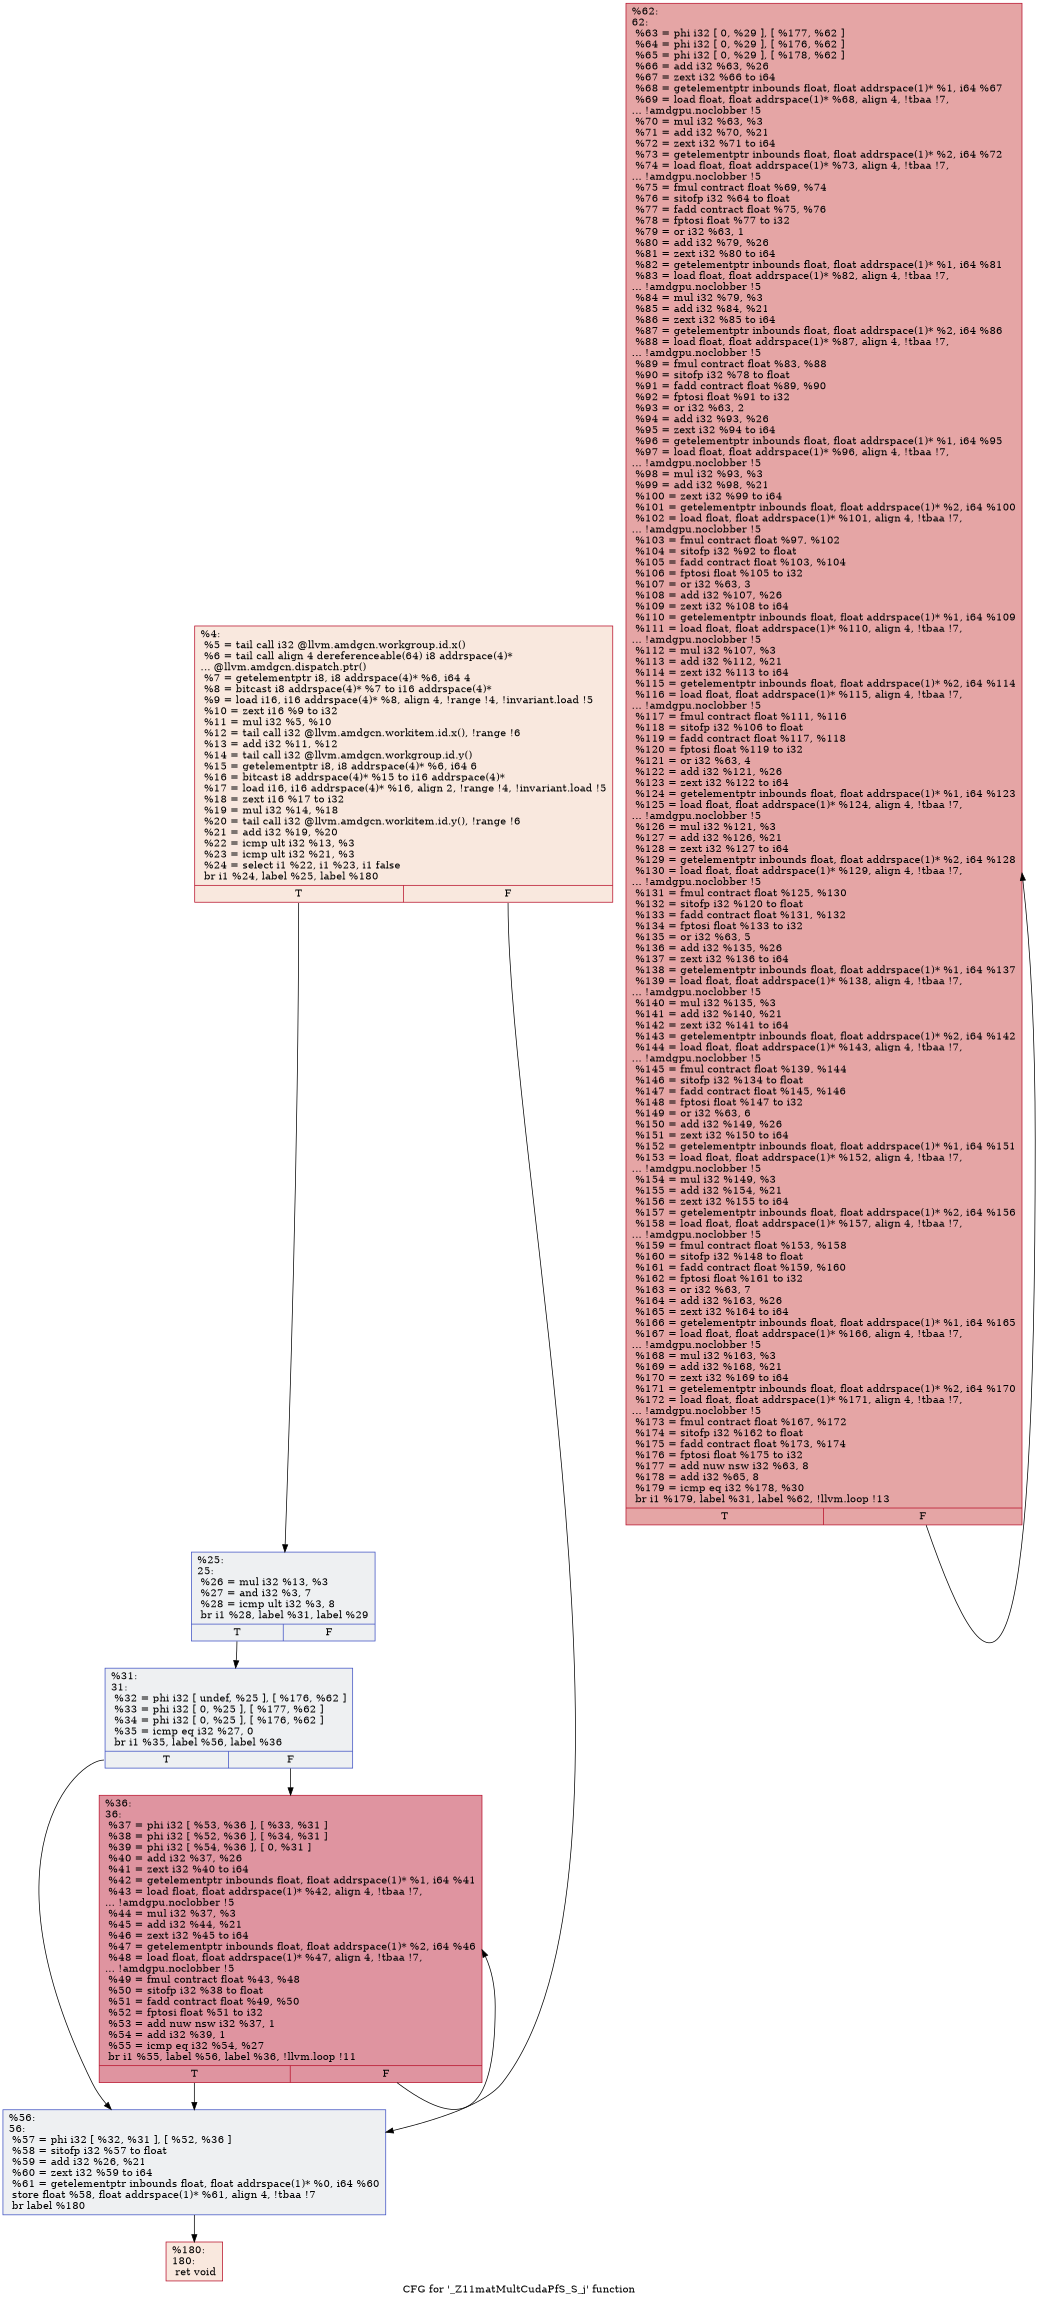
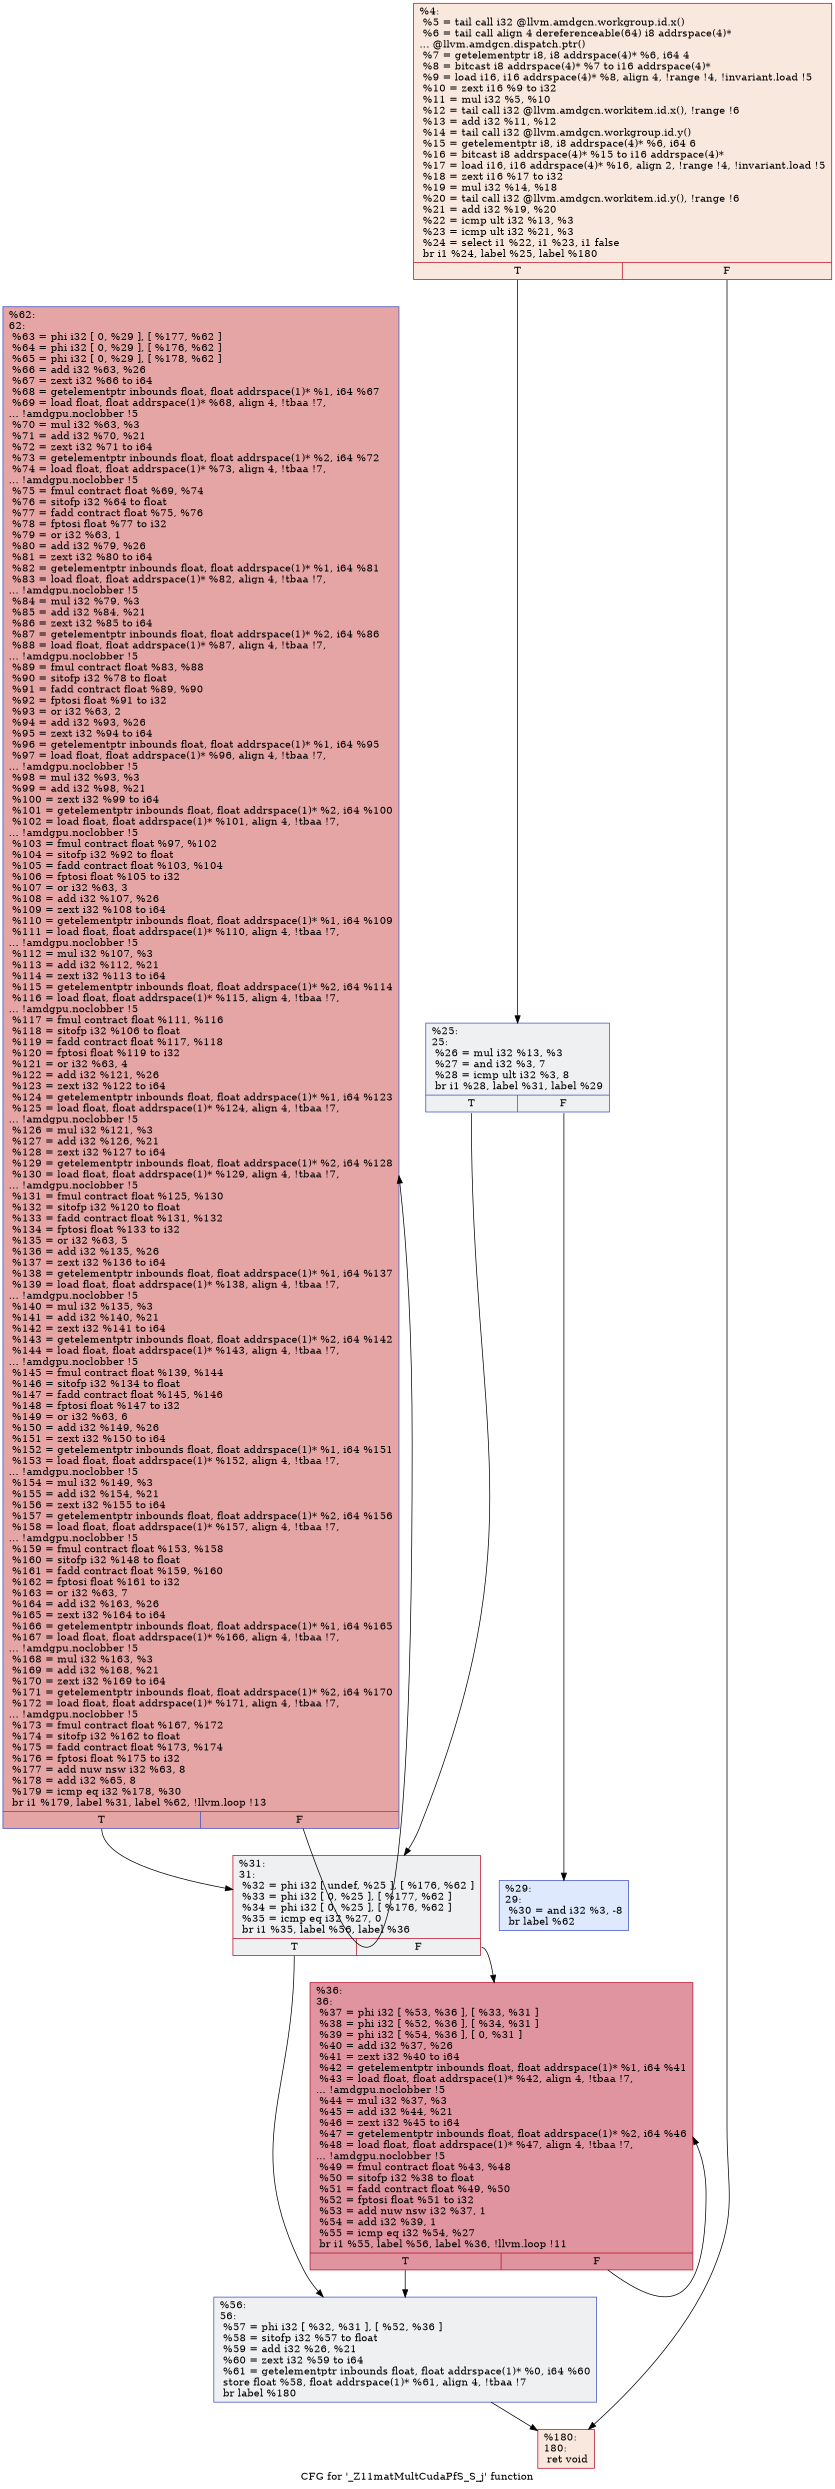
node "%62:": color #b70d28ff -> #3d50c3ff
edge "%4:" -> "%56:": now "%4:" -> "%180:"
node "%31:": color #3d50c3ff -> #b70d28ff
edge "%62:" -> "%31:": added
node "%29:": added
